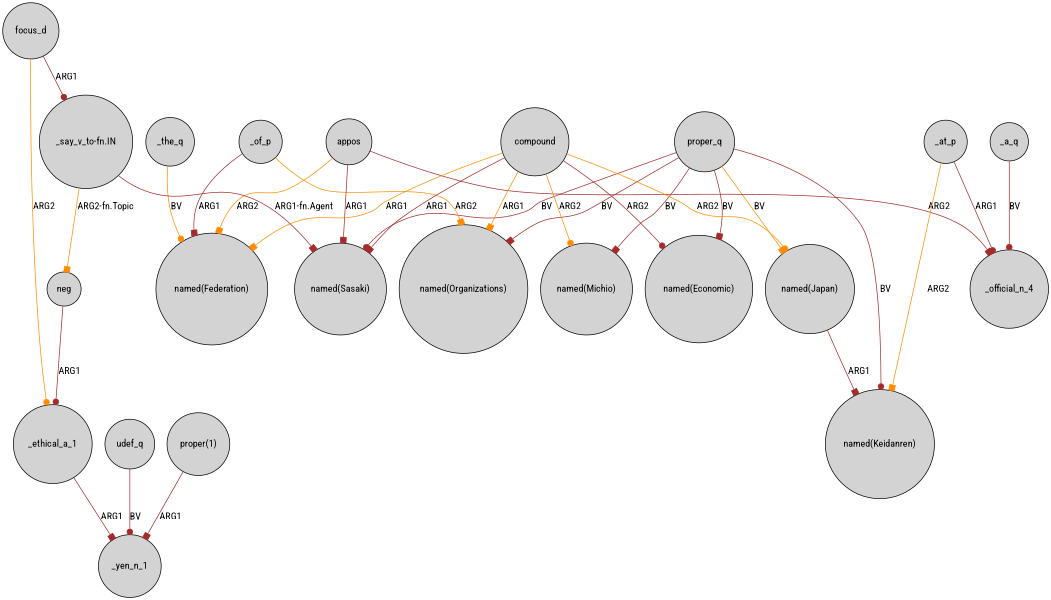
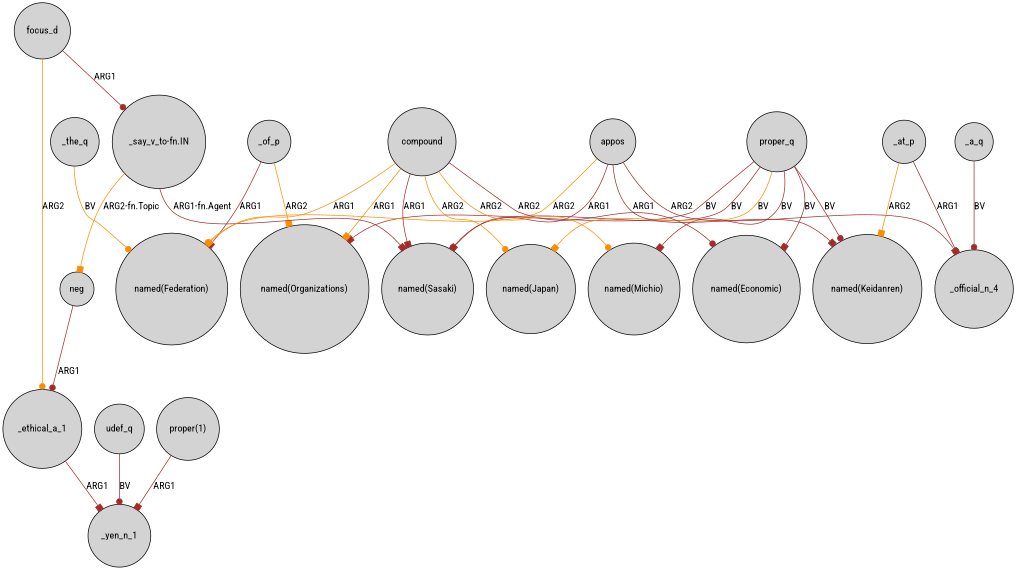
edge "appos" -> "named(Federation)": arrowhead box -> dot
edge "named(Japan)" -> "named(Keidanren)": now "appos" -> "named(Keidanren)"
